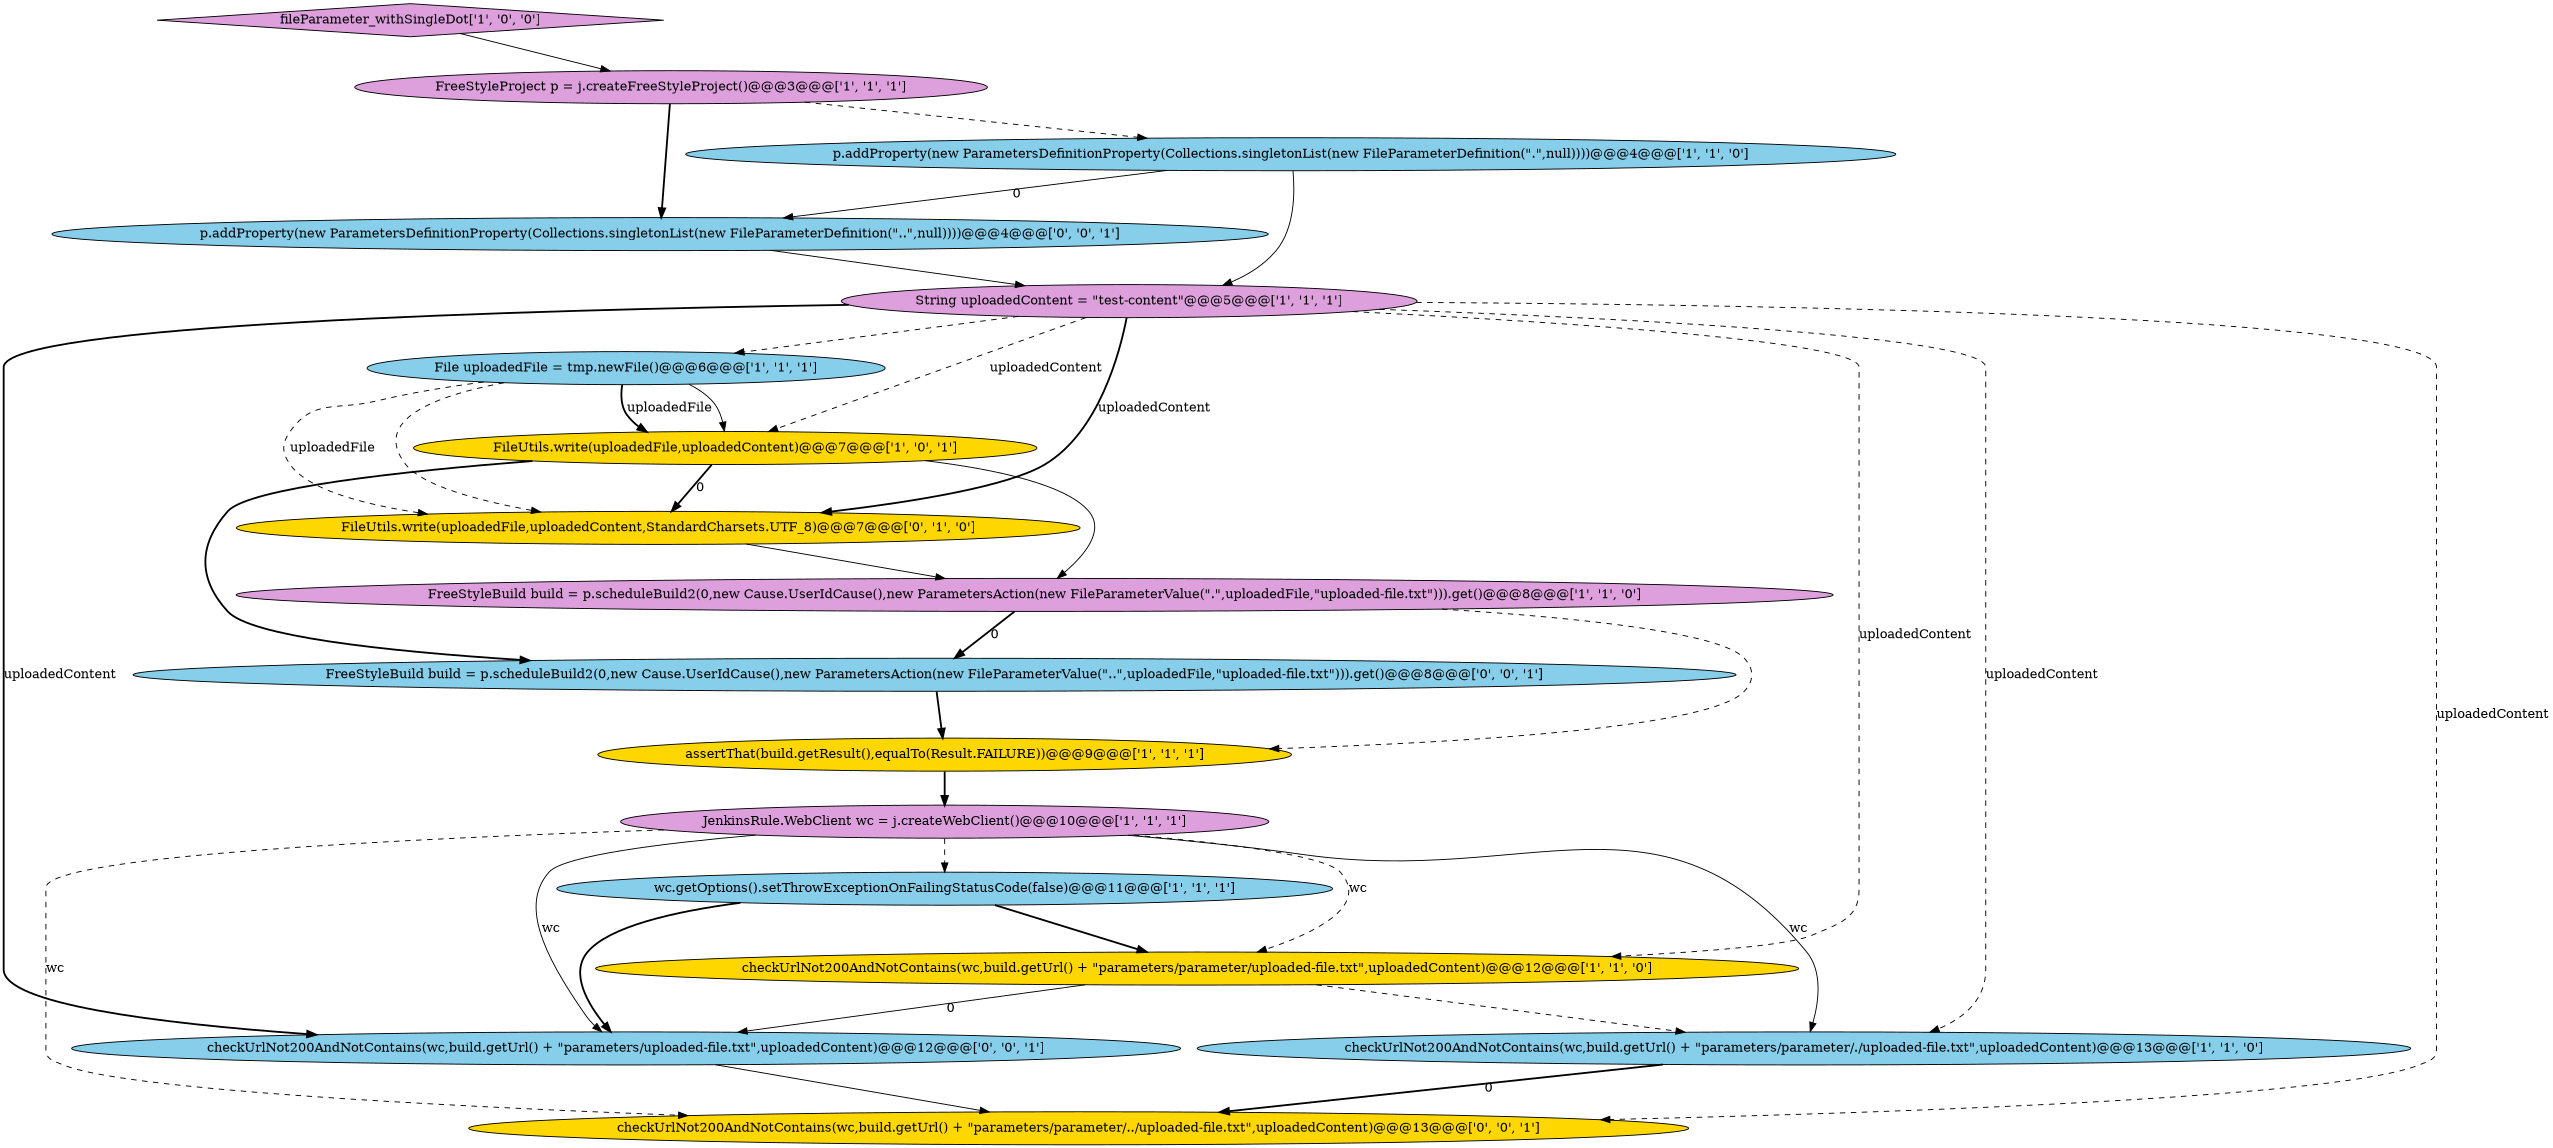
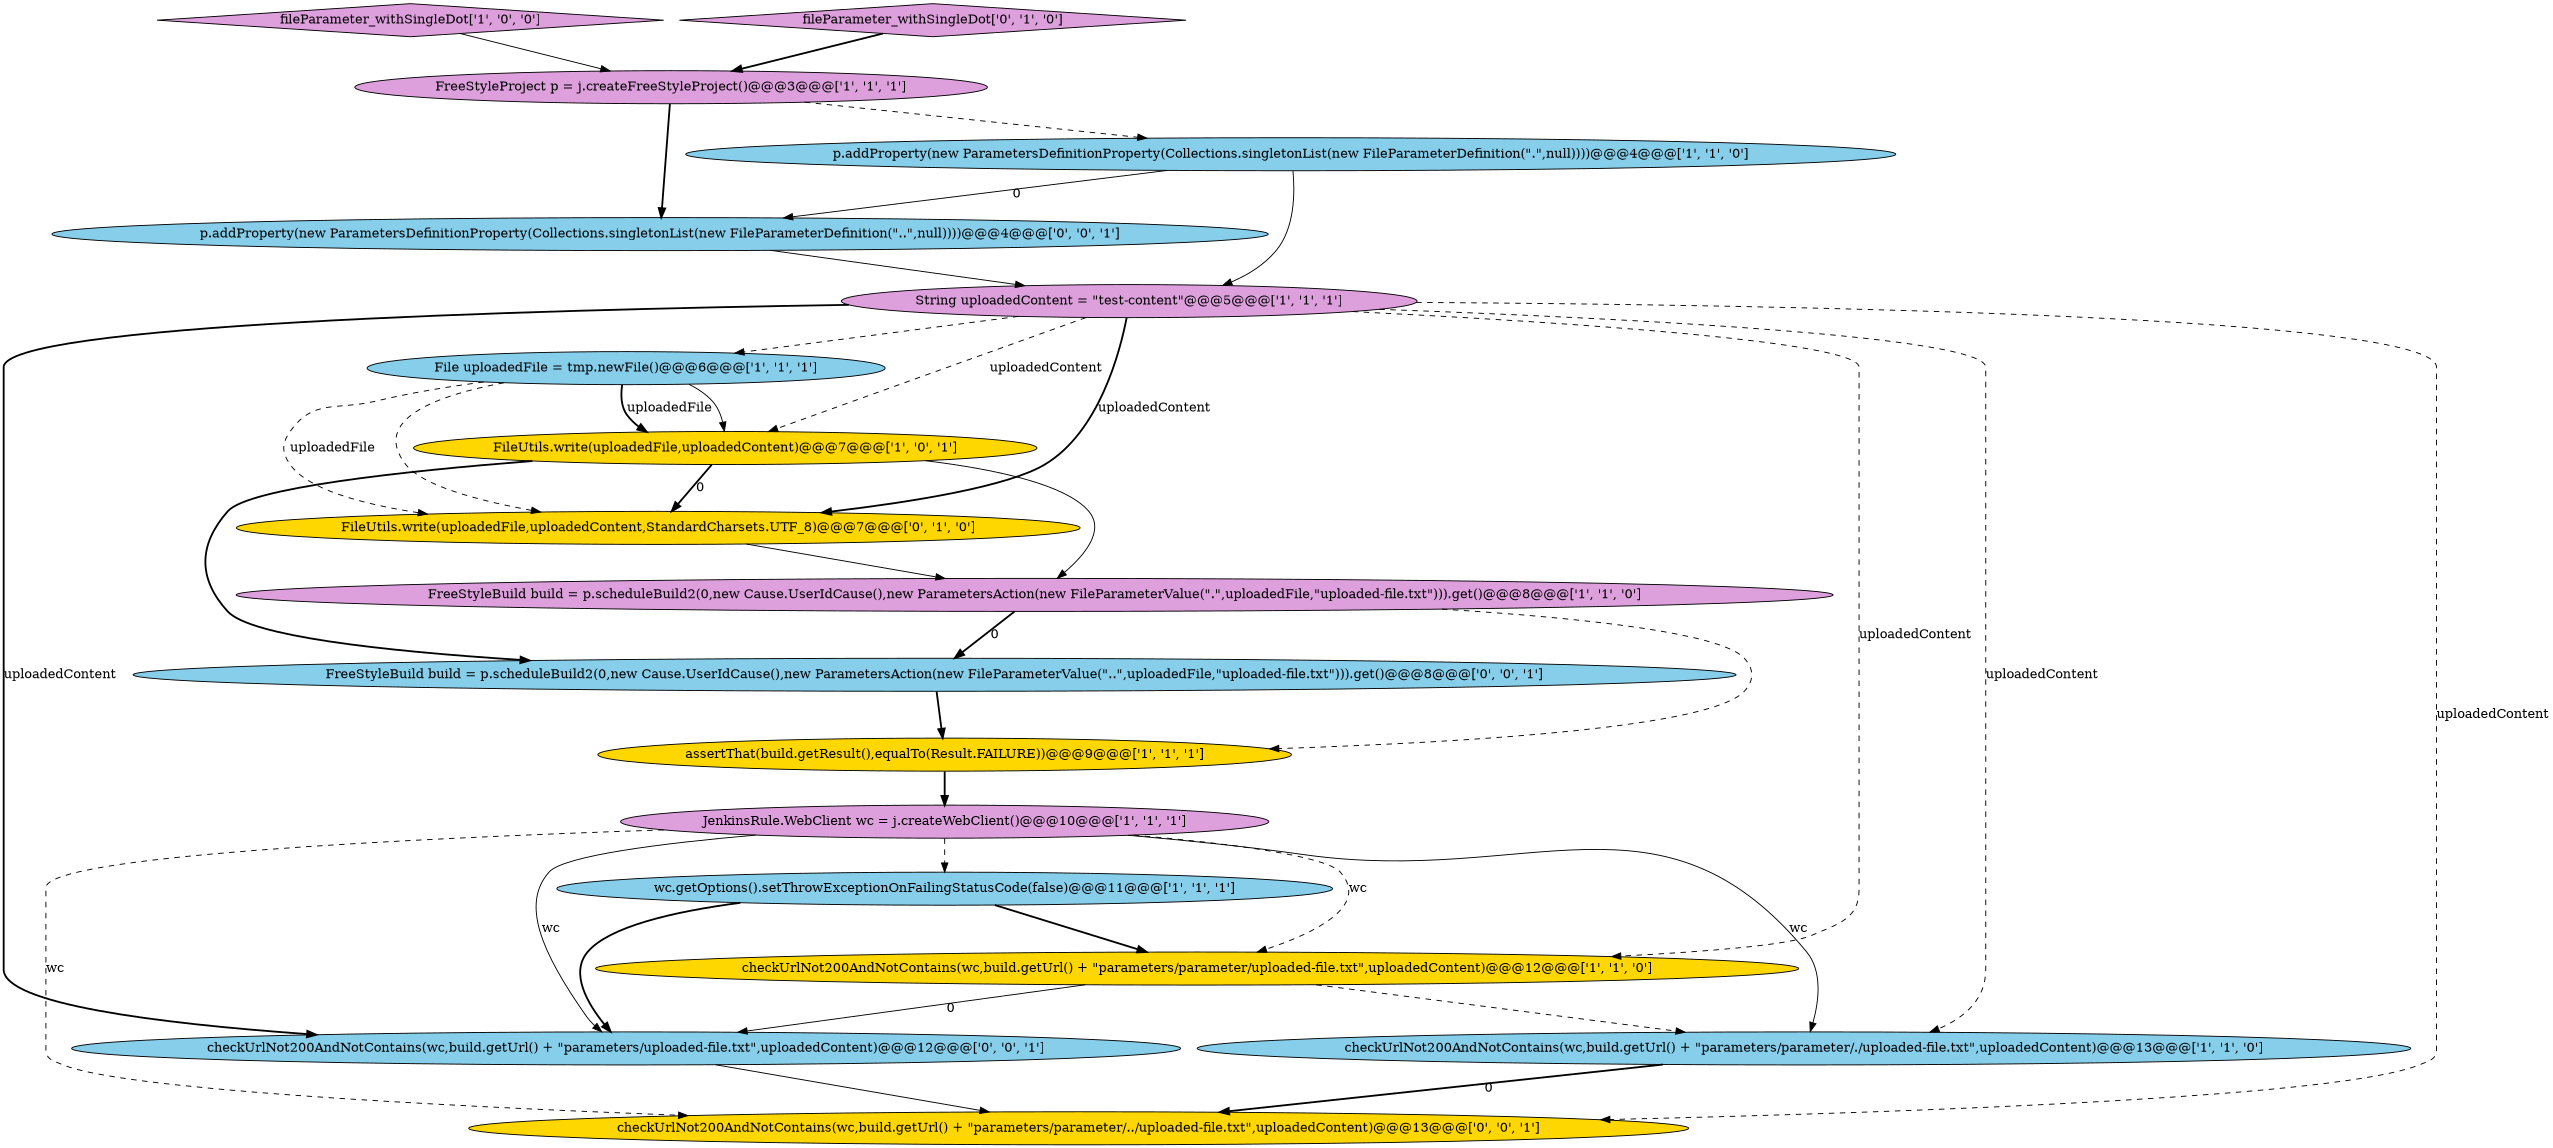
node "fileParameter_withSingleDot['0', '1', '0']": added
